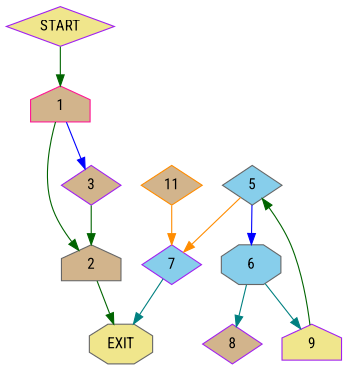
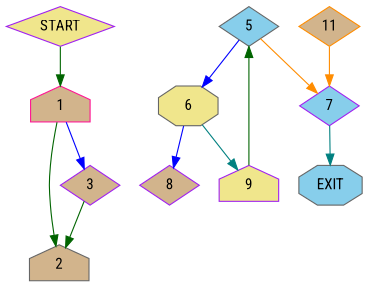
node "6": fillcolor skyblue -> khaki
edge "2" -> "EXIT": removed
edge "6" -> "8": color teal -> blue
node "EXIT": fillcolor khaki -> skyblue
